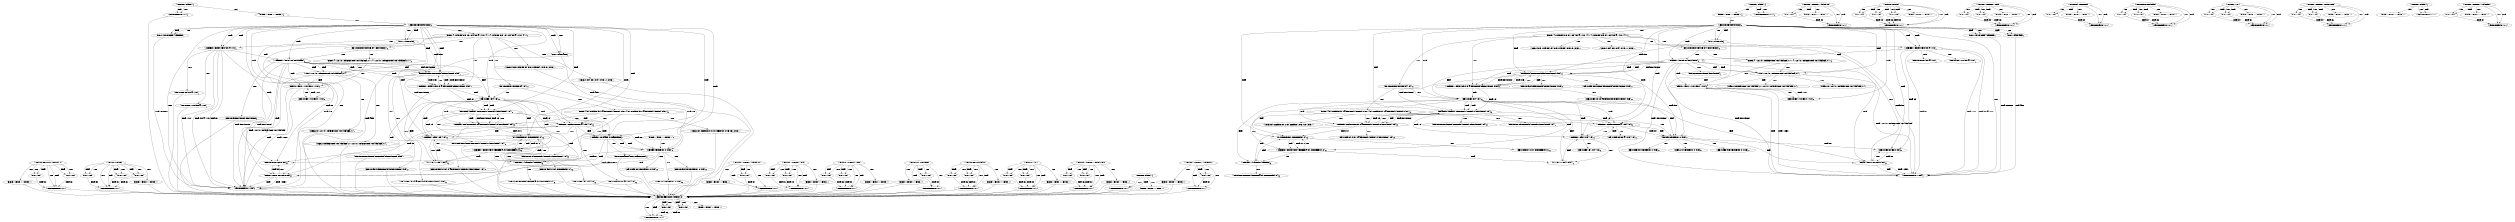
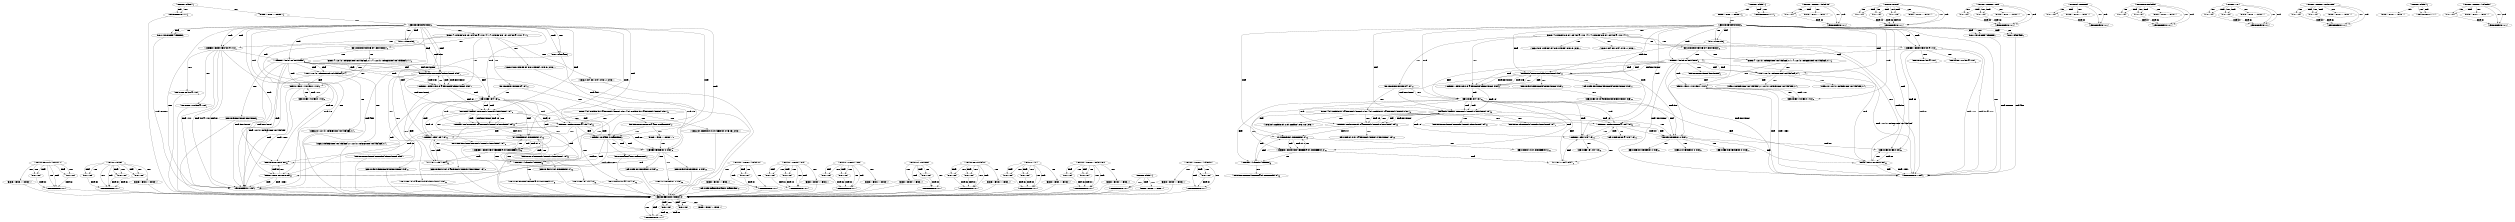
node "(CONTROL_STRUCTURE,IF,if (flags & __GFP_ZERO))": added
node "(IDENTIFIER,__GFP_ZERO,flags & __GFP_ZERO)": added
